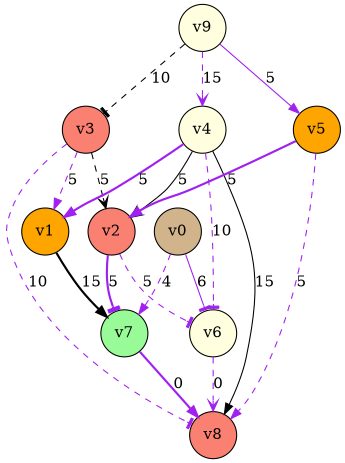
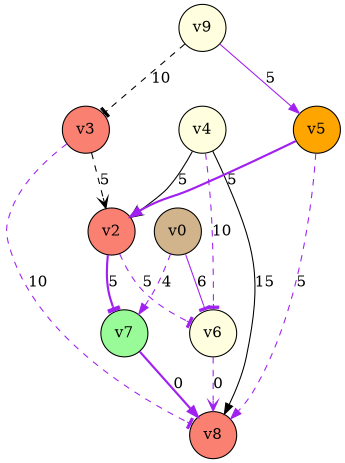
edge "v9" -> "v4": removed, label "15"
node "v1": removed
